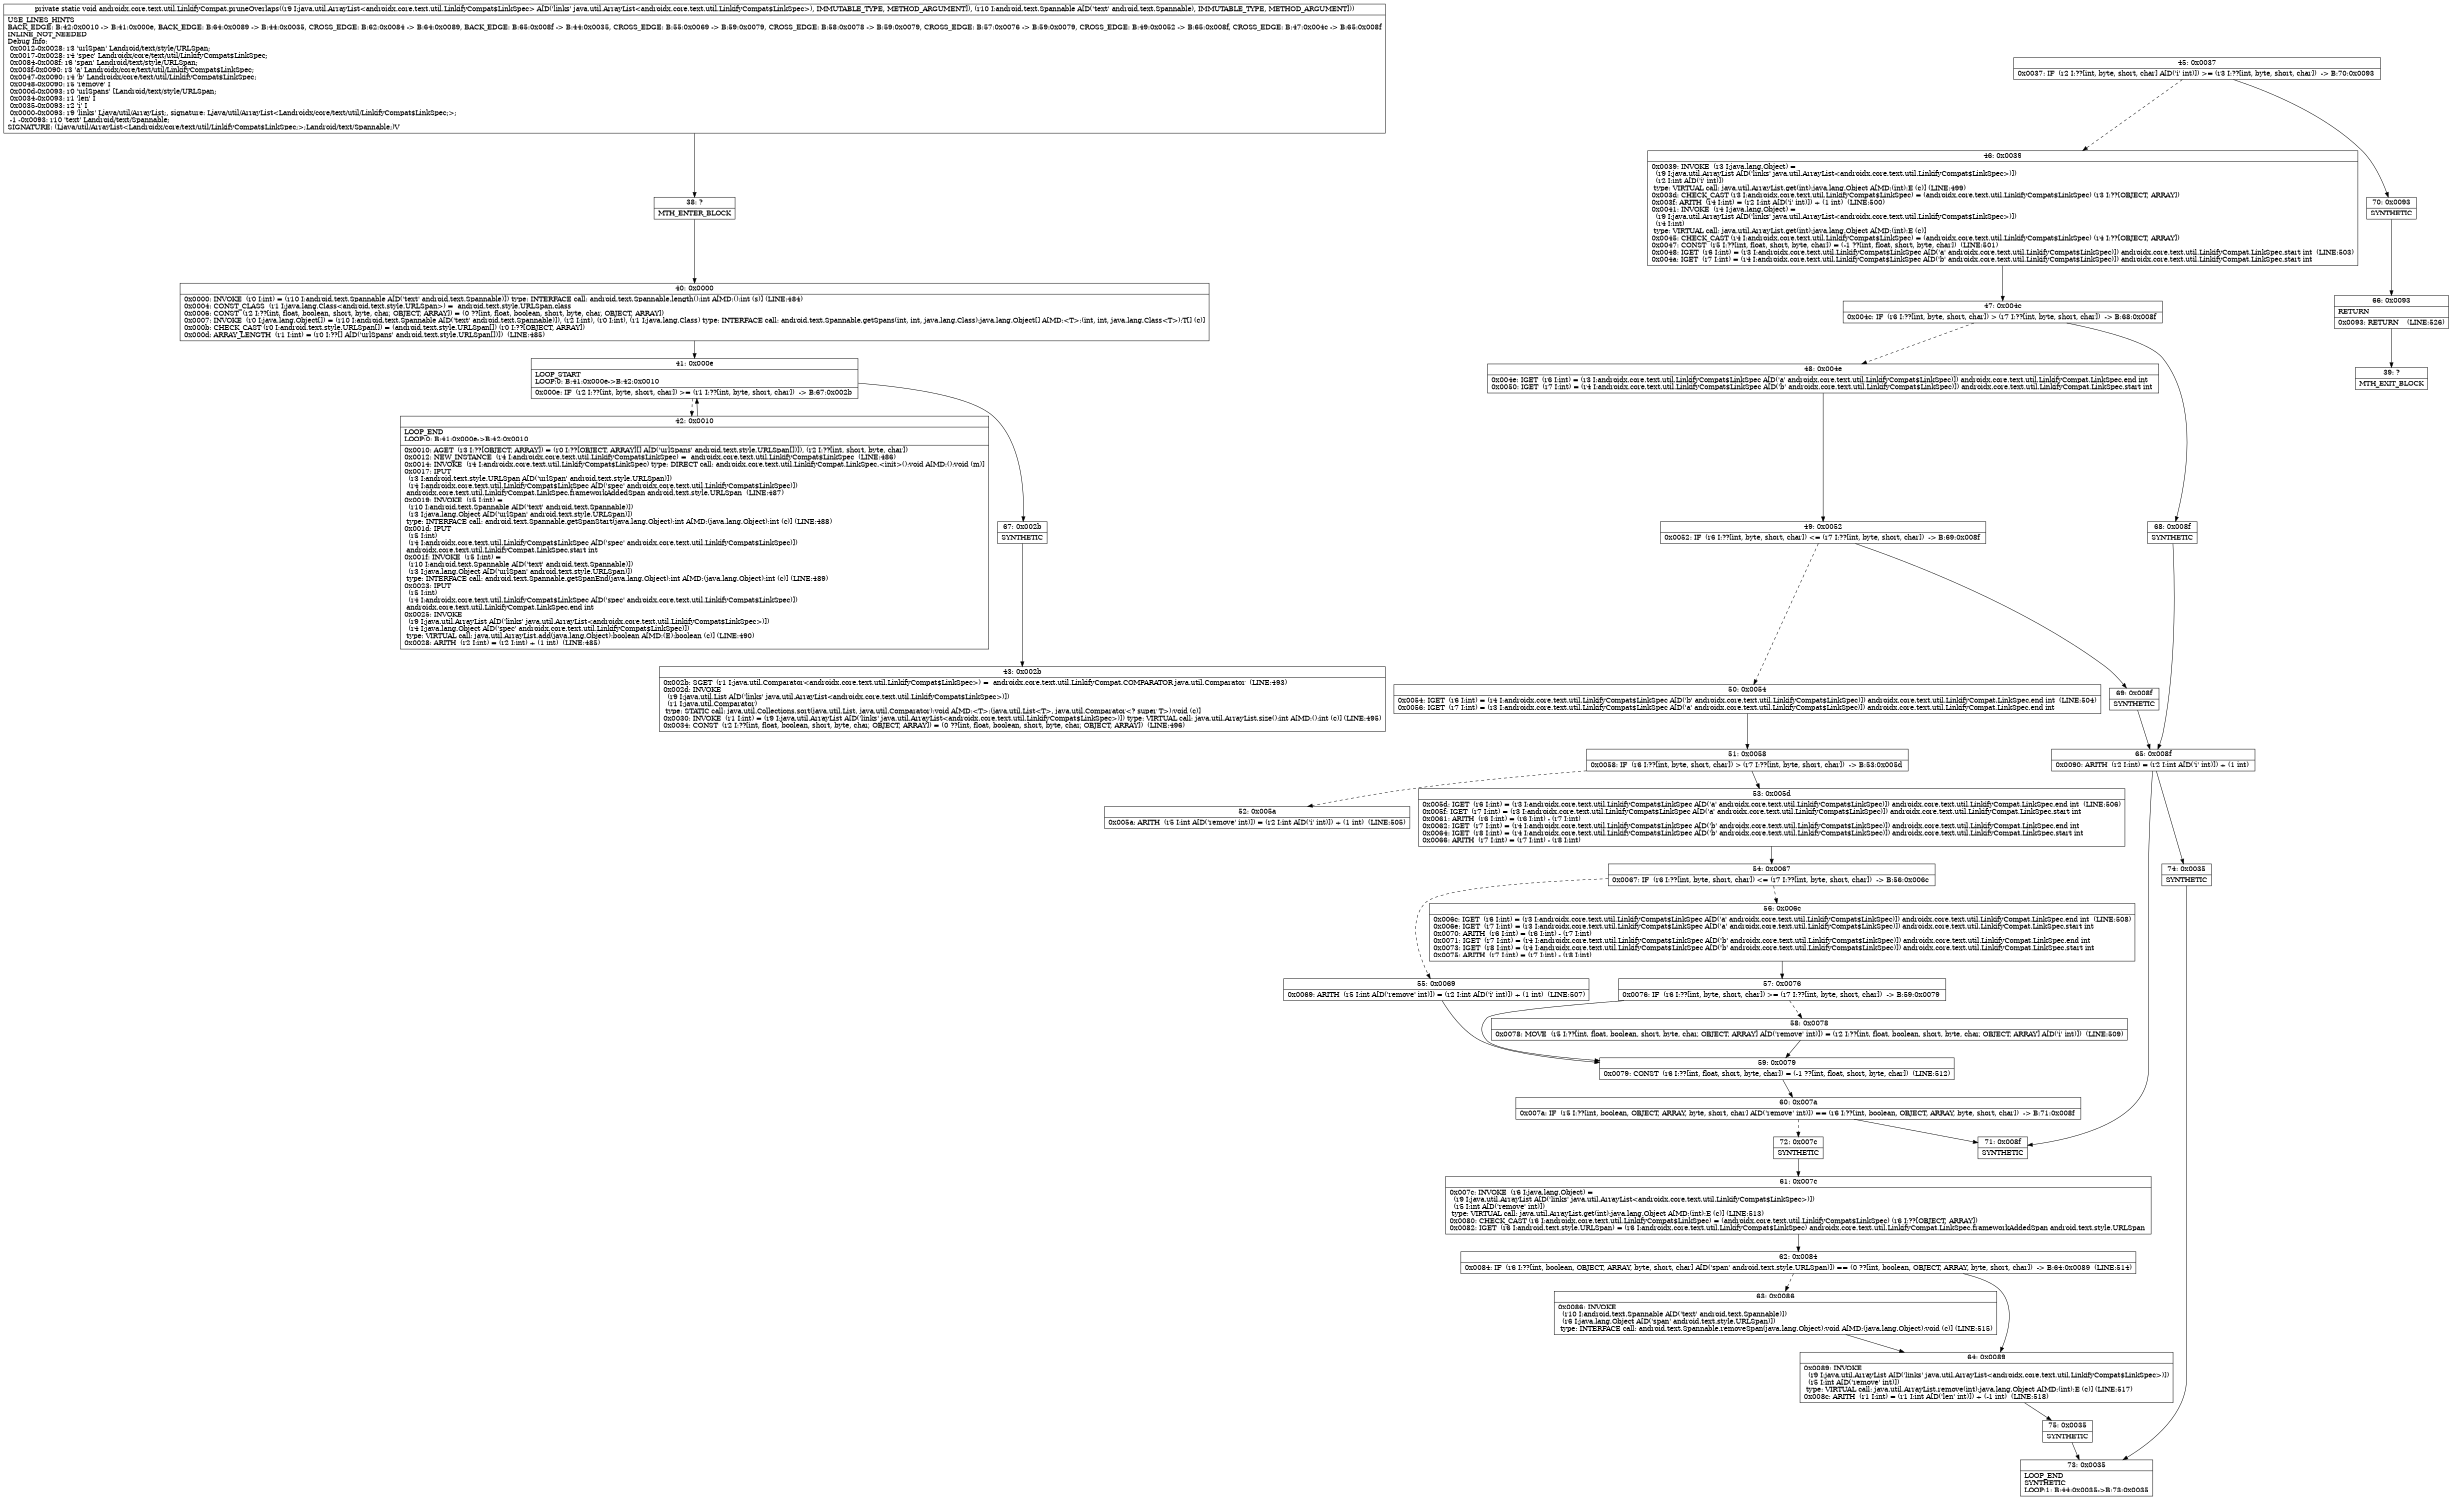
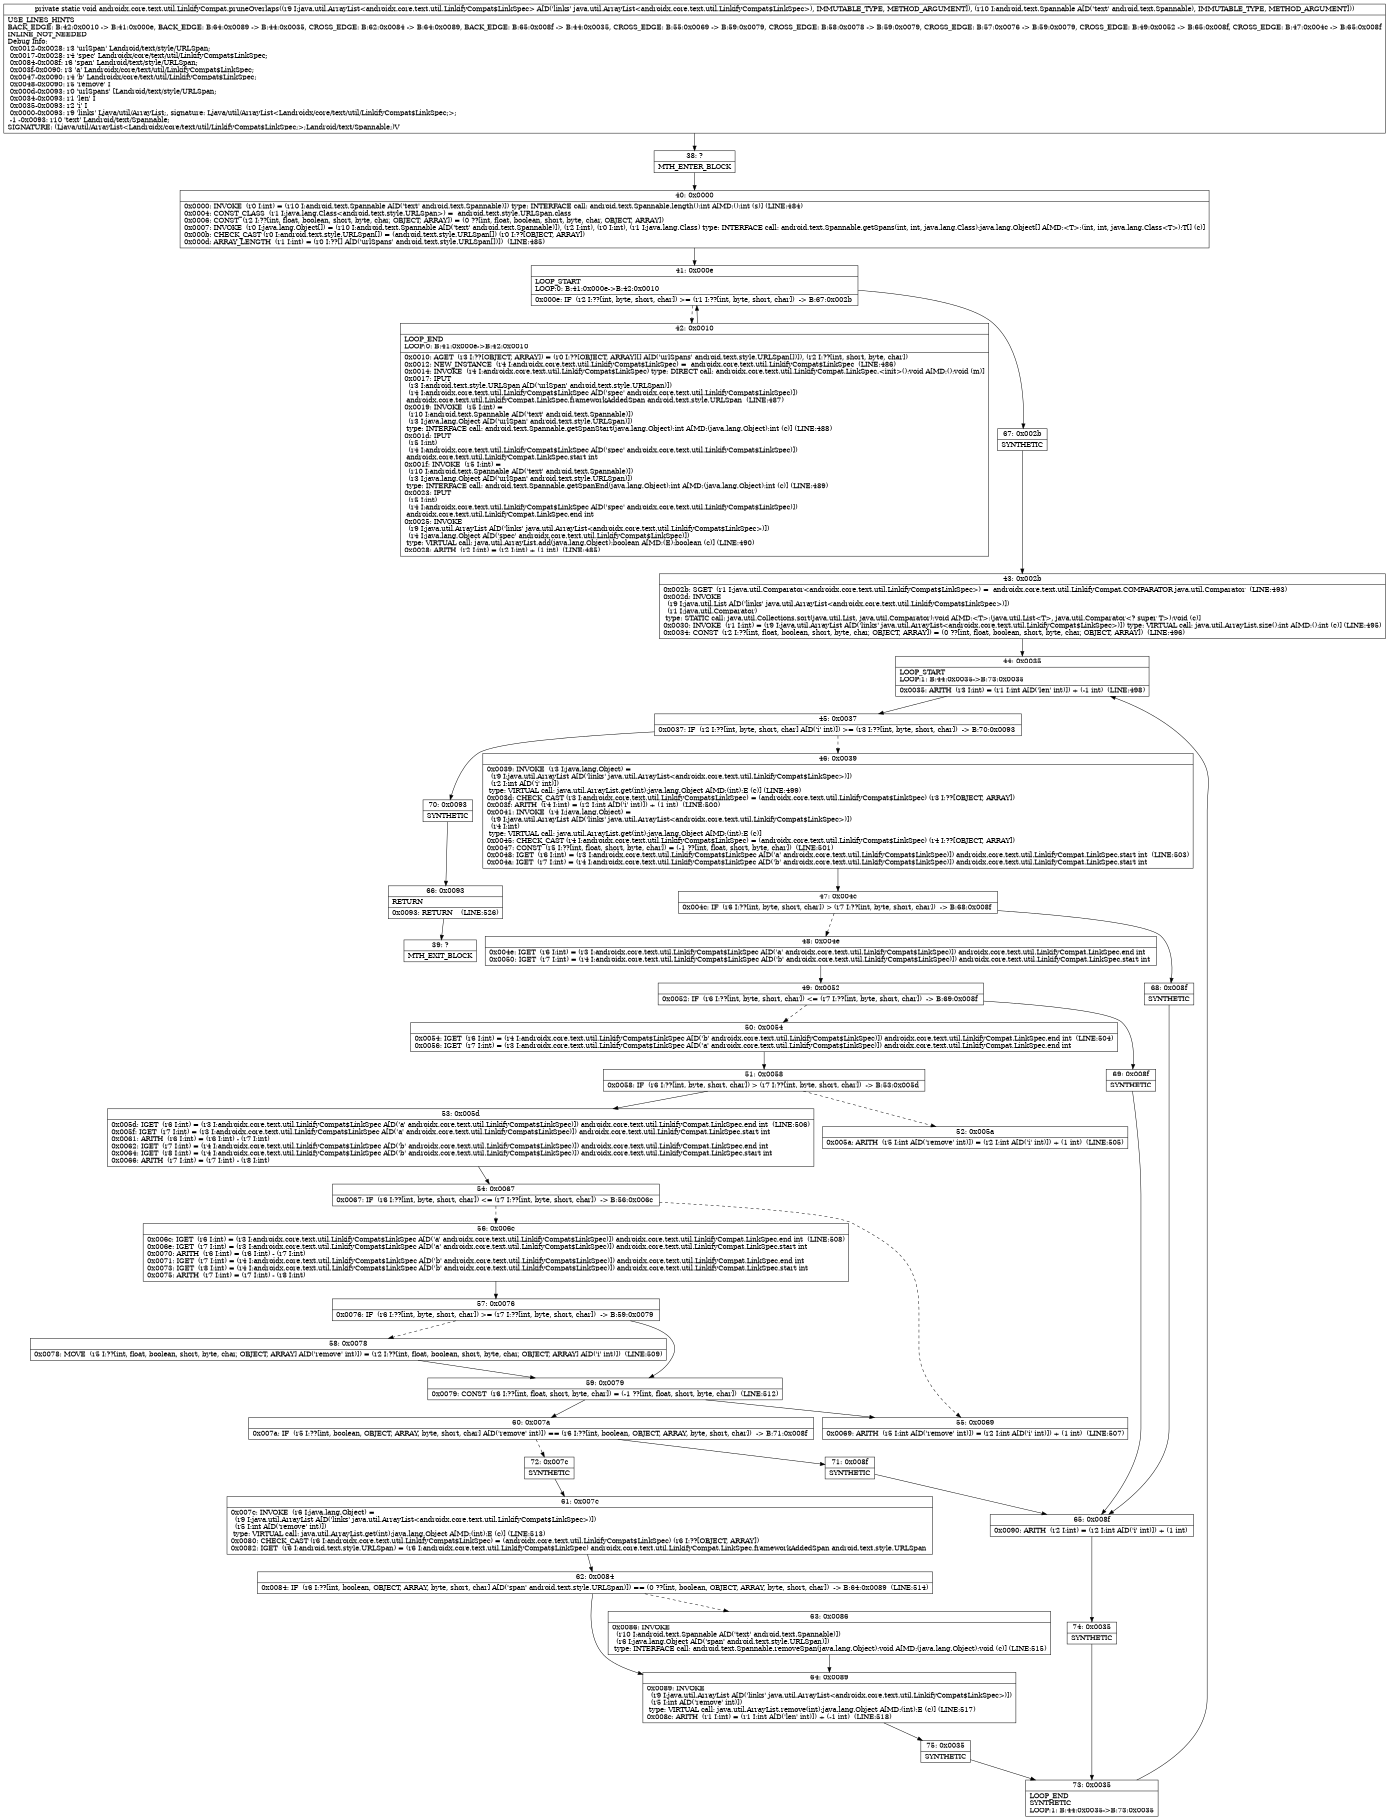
node "44: 0x0035": added
edge "65: 0x008f" -> "71: 0x008f": reversed
edge "55: 0x0069" -> "59: 0x0079": reversed
